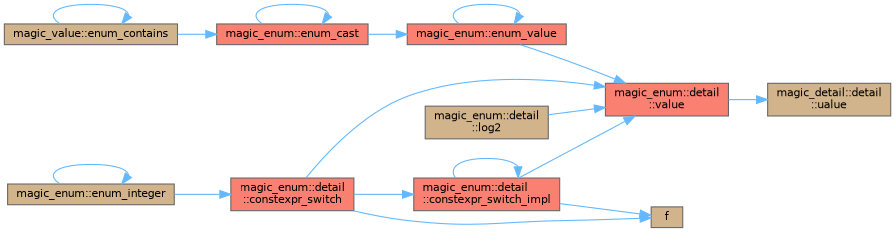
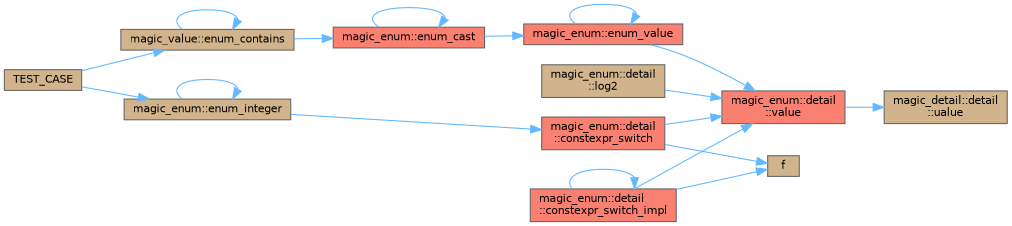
node "TEST_CASE": added
edge "magic_enum::detail ::constexpr_switch" -> "magic_enum::detail ::constexpr_switch_impl": removed
